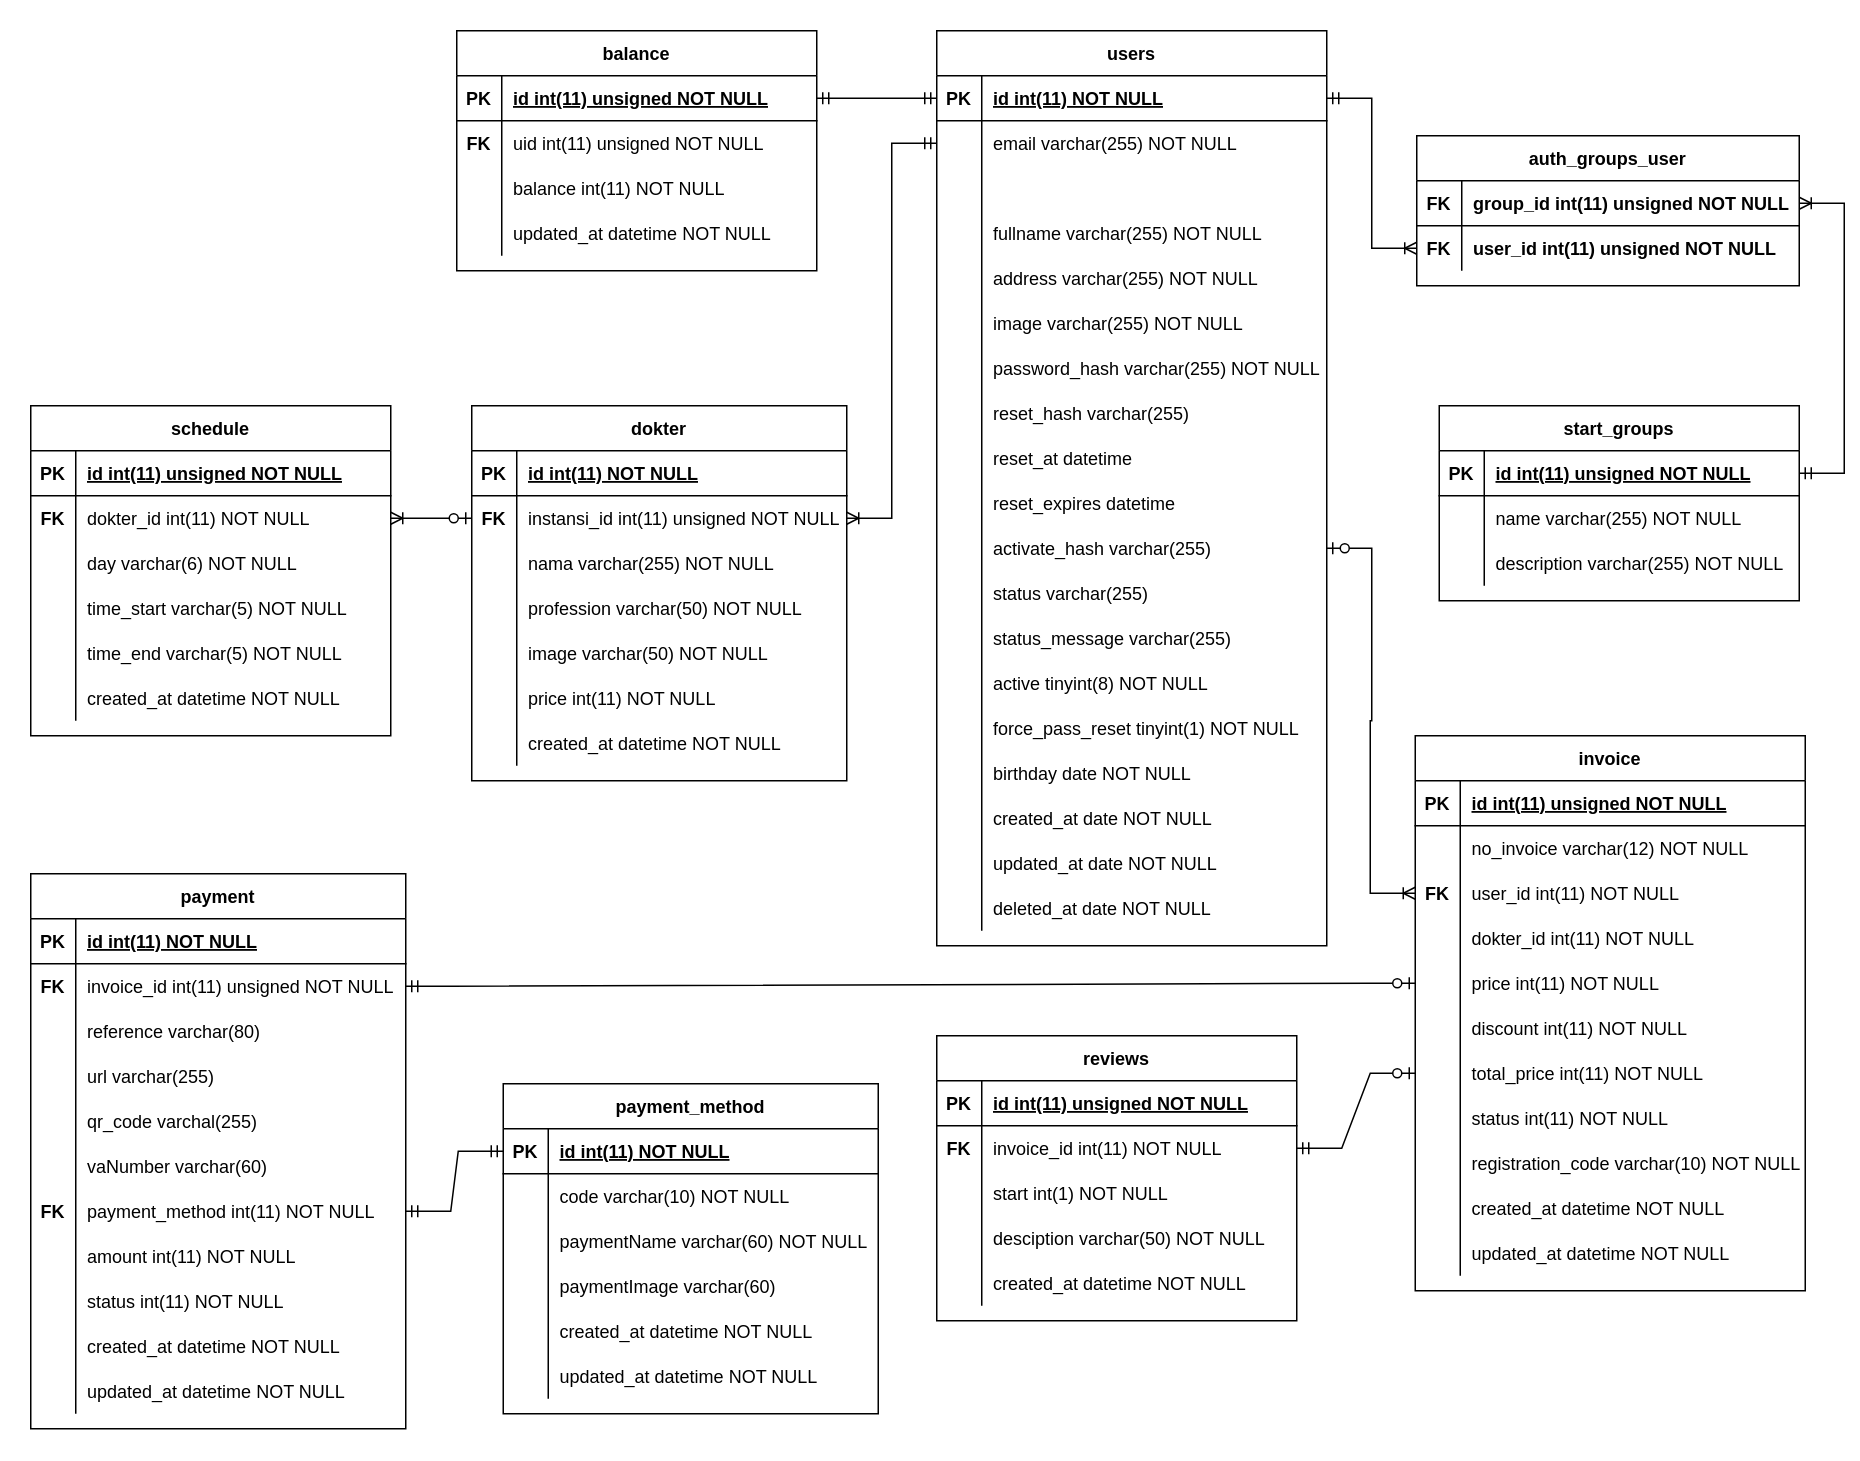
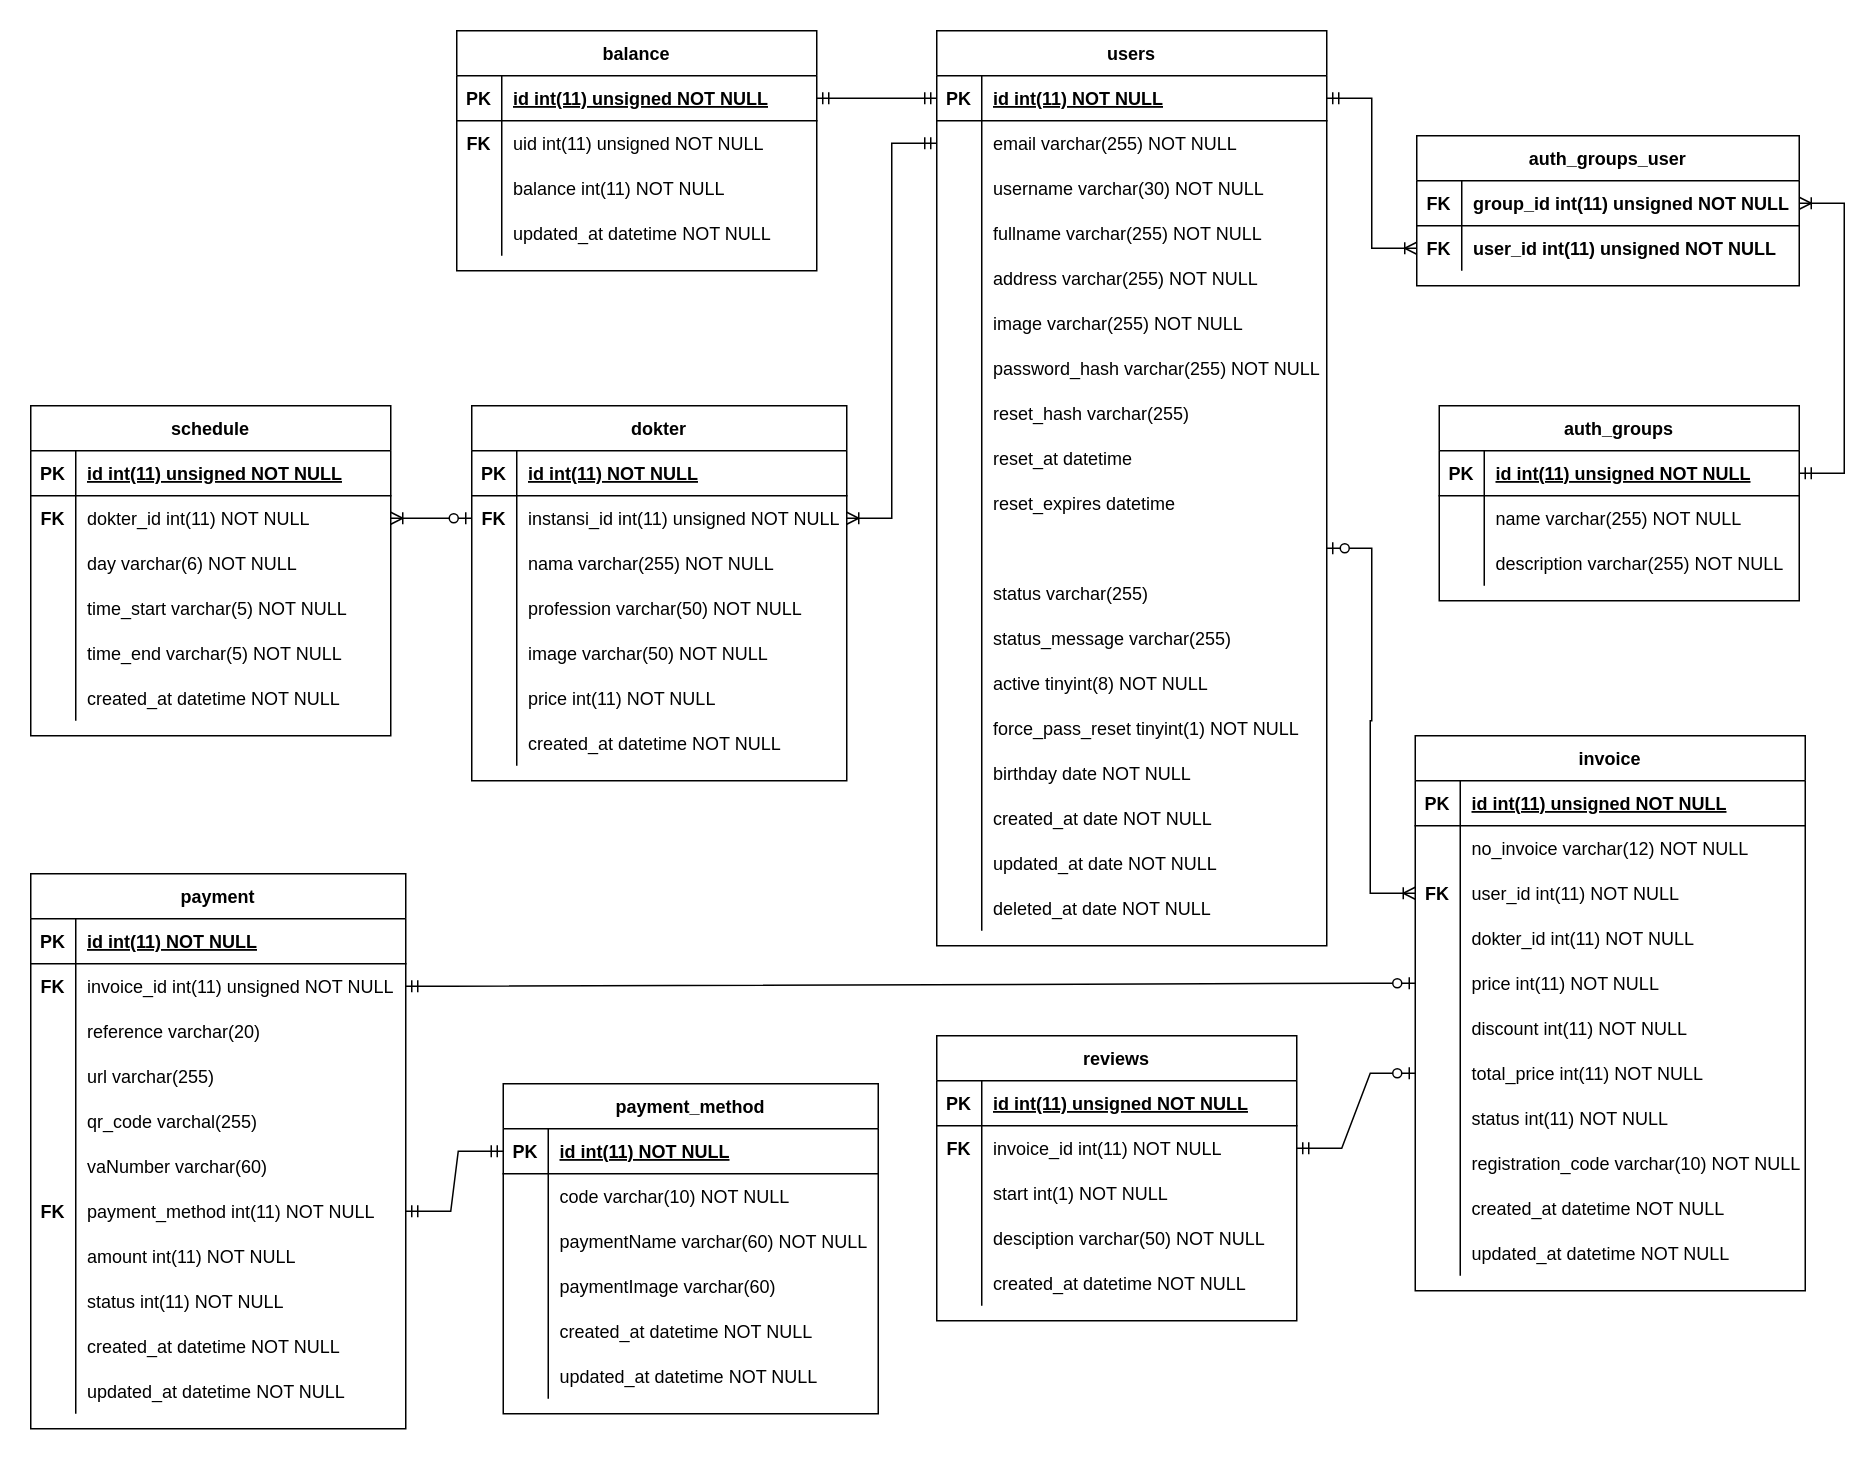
node "username varchar(30) NOT NULL": added
node "start_groups": label "start_groups" -> "auth_groups"
node "activate_hash varchar(255)": removed
node "reference varchar(80)": label "reference varchar(80)" -> "reference varchar(20)"
